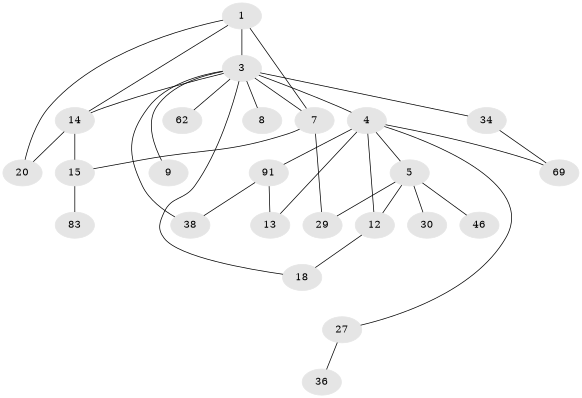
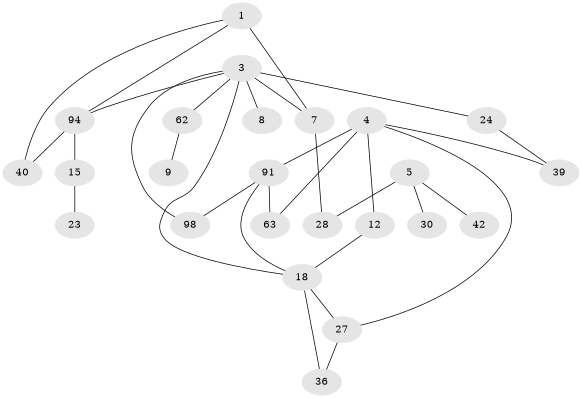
edge "1" -- "3": removed
edge "3" -- "4": removed
edge "3" -- "9": now "62" -- "9"
node "14": label "14" -> "94"
node "34": label "34" -> "24"
edge "4" -- "5": removed
edge "7" -- "15": removed
node "20": label "20" -> "40"
node "69": label "69" -> "39"
edge "5" -- "12": removed
node "83": label "83" -> "23"
node "38": label "38" -> "98"
node "13": label "13" -> "63"
node "29": label "29" -> "28"
node "46": label "46" -> "42"
edge "91" -- "18": added
edge "18" -- "27": added
edge "18" -- "36": added
